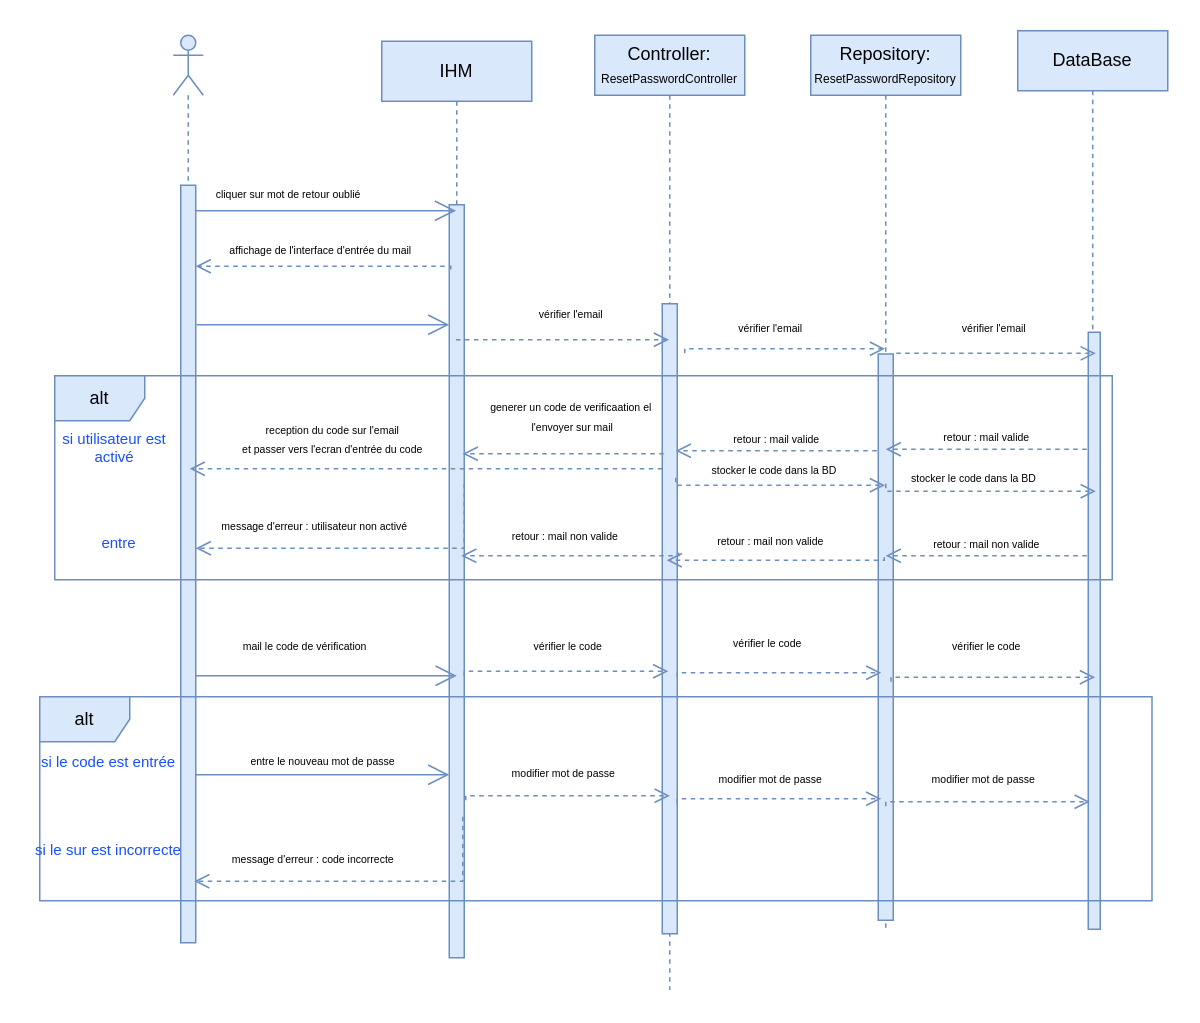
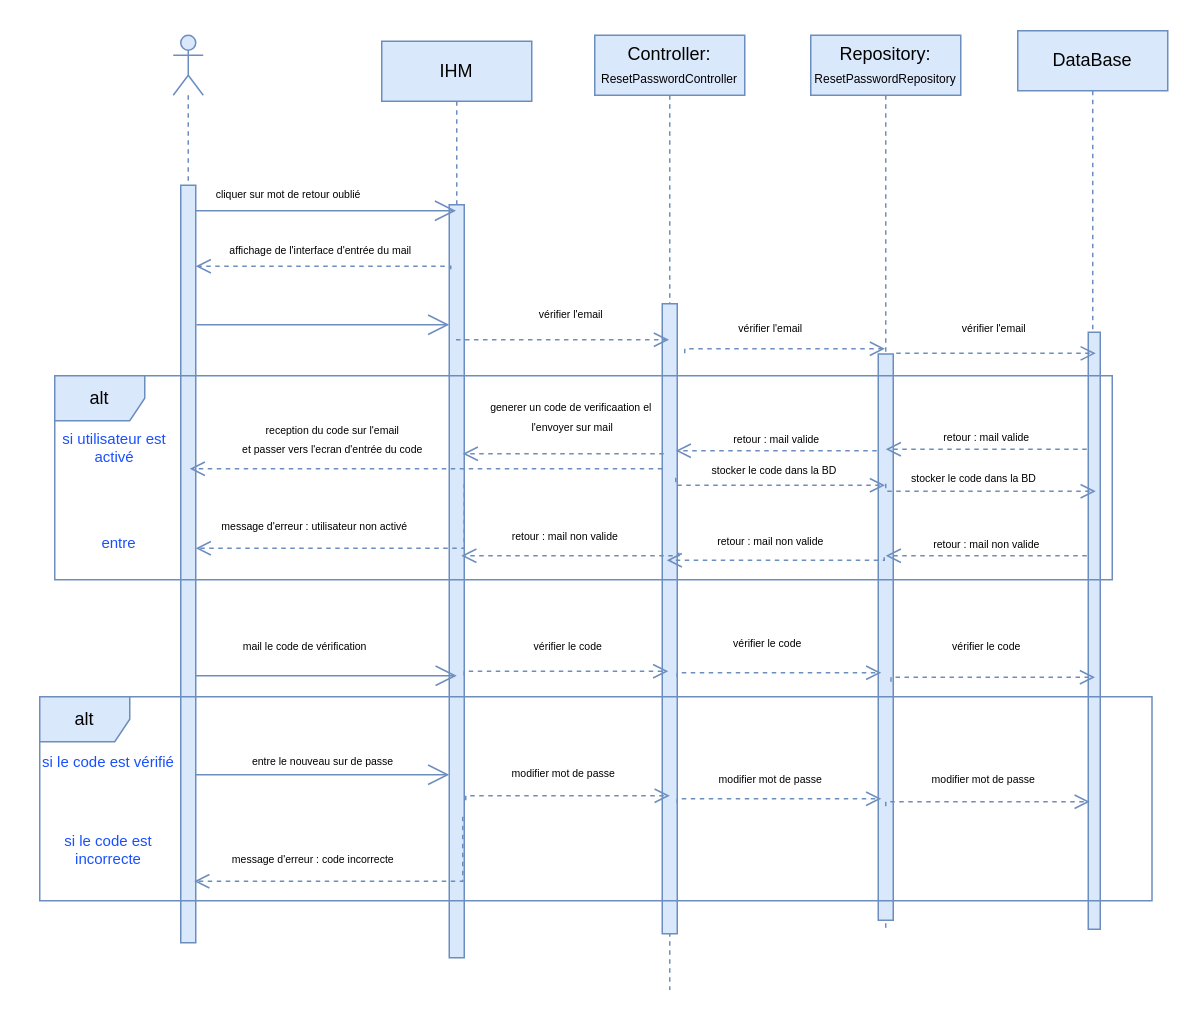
node "entre le nouveau mot de passe": label "entre le nouveau mot de passe" -> "entre le nouveau sur de passe"
node "si le code est entrée": label "si le code est entrée" -> "si le code est vérifié"
node "si le sur est incorrecte": label "si le sur est incorrecte" -> "si le code est incorrecte"
